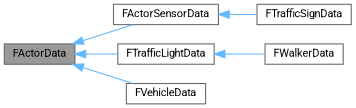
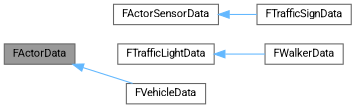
edge "FActorSensorData" -> "FActorData": removed
edge "FTrafficLightData" -> "FActorData": removed
